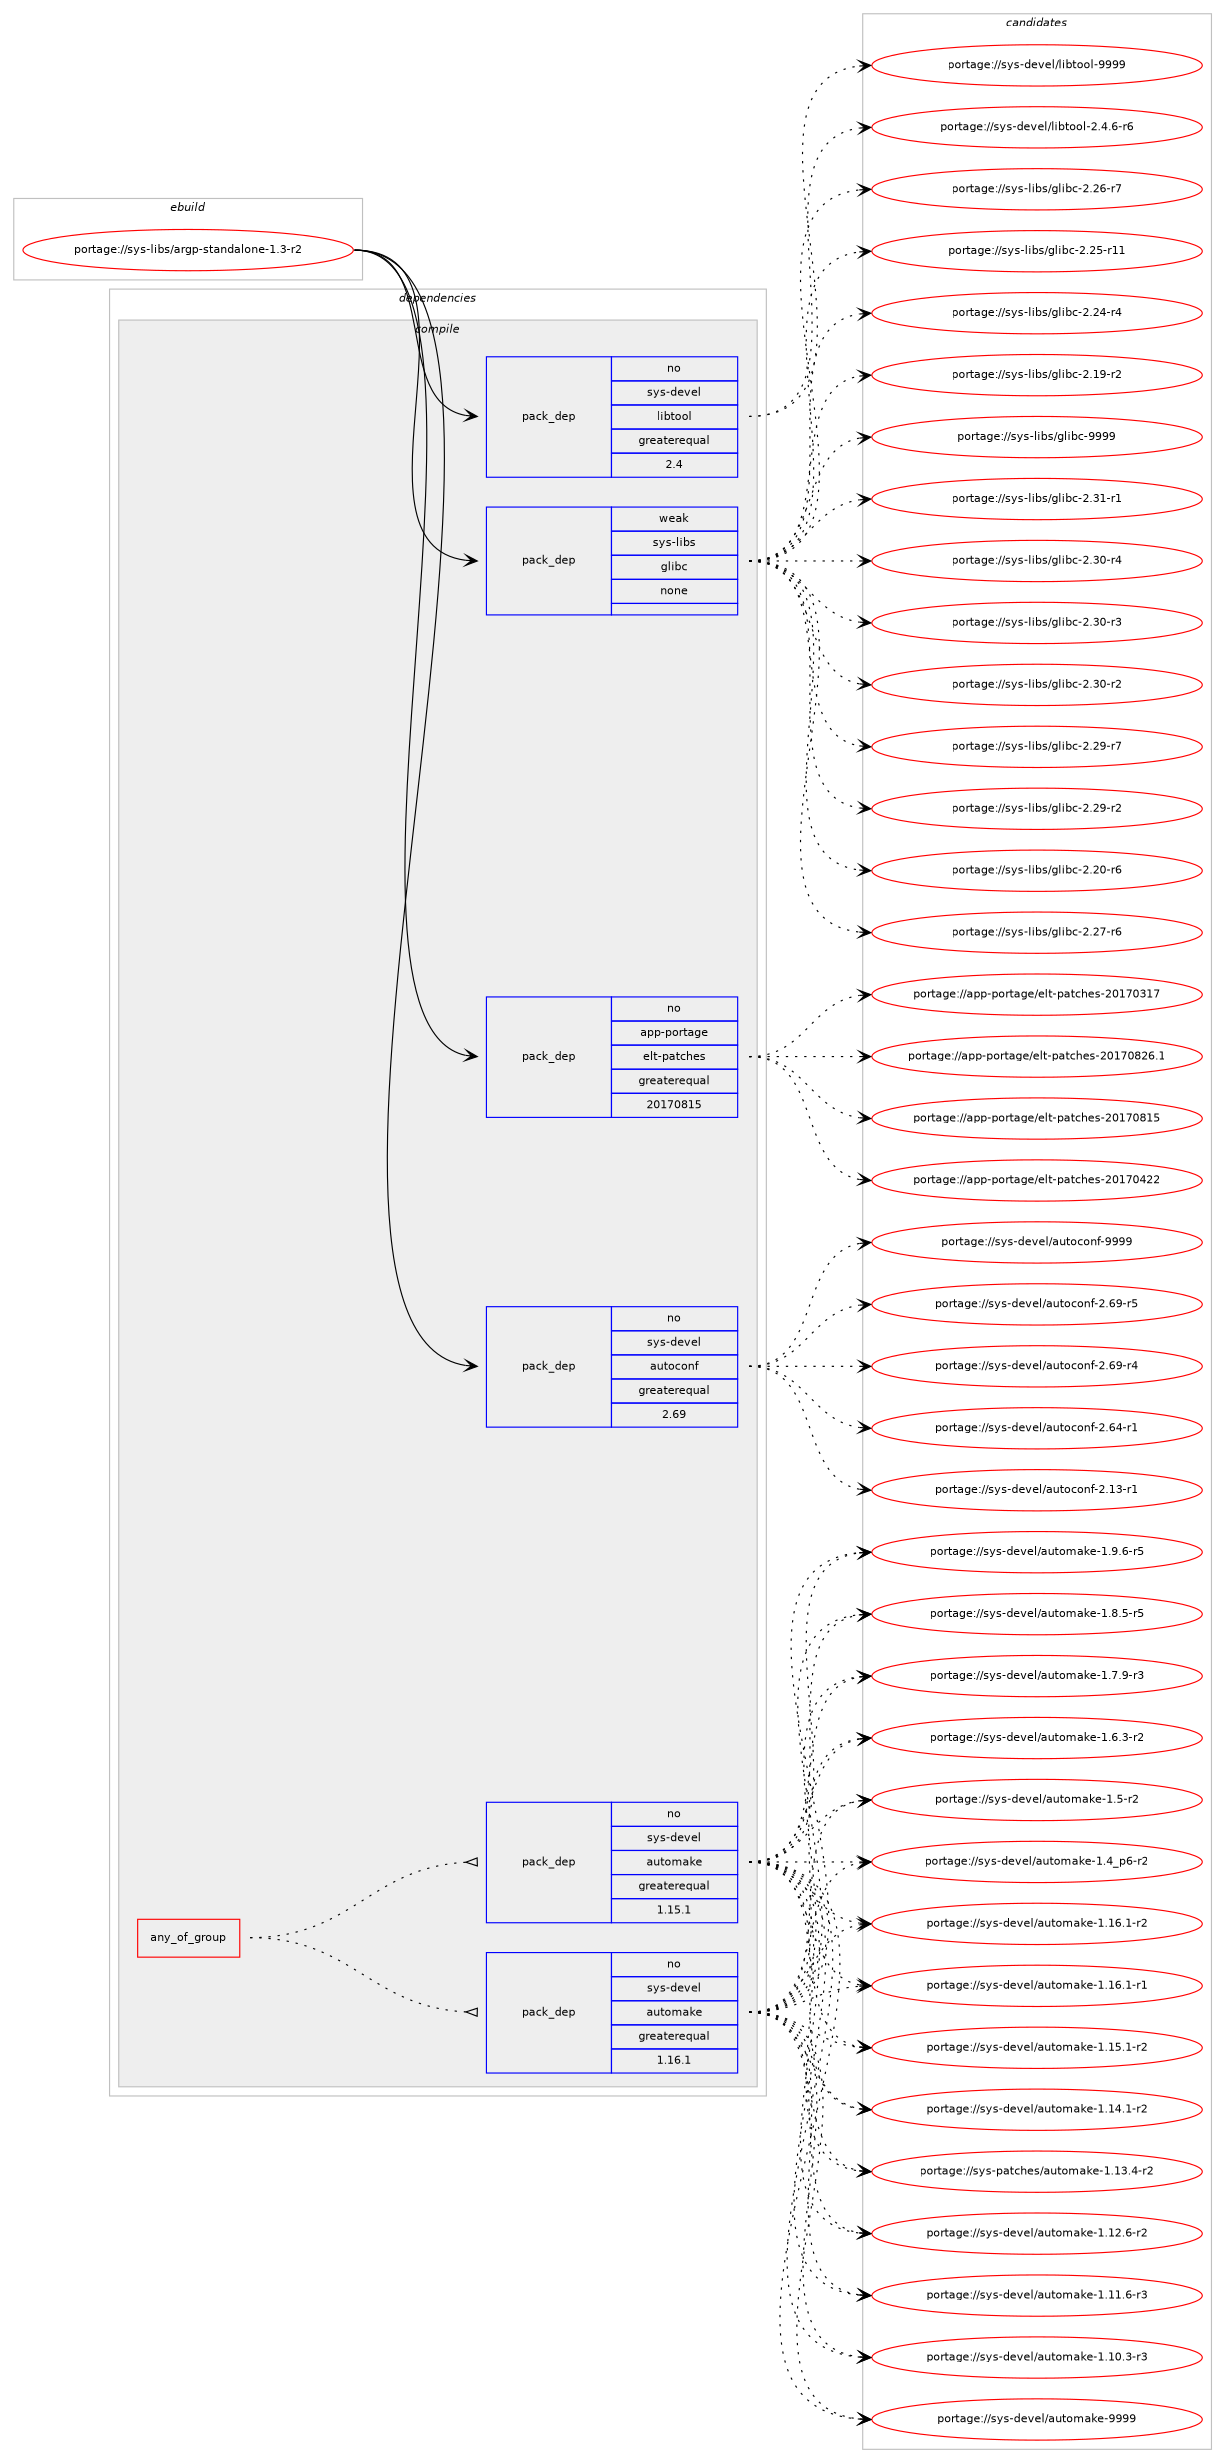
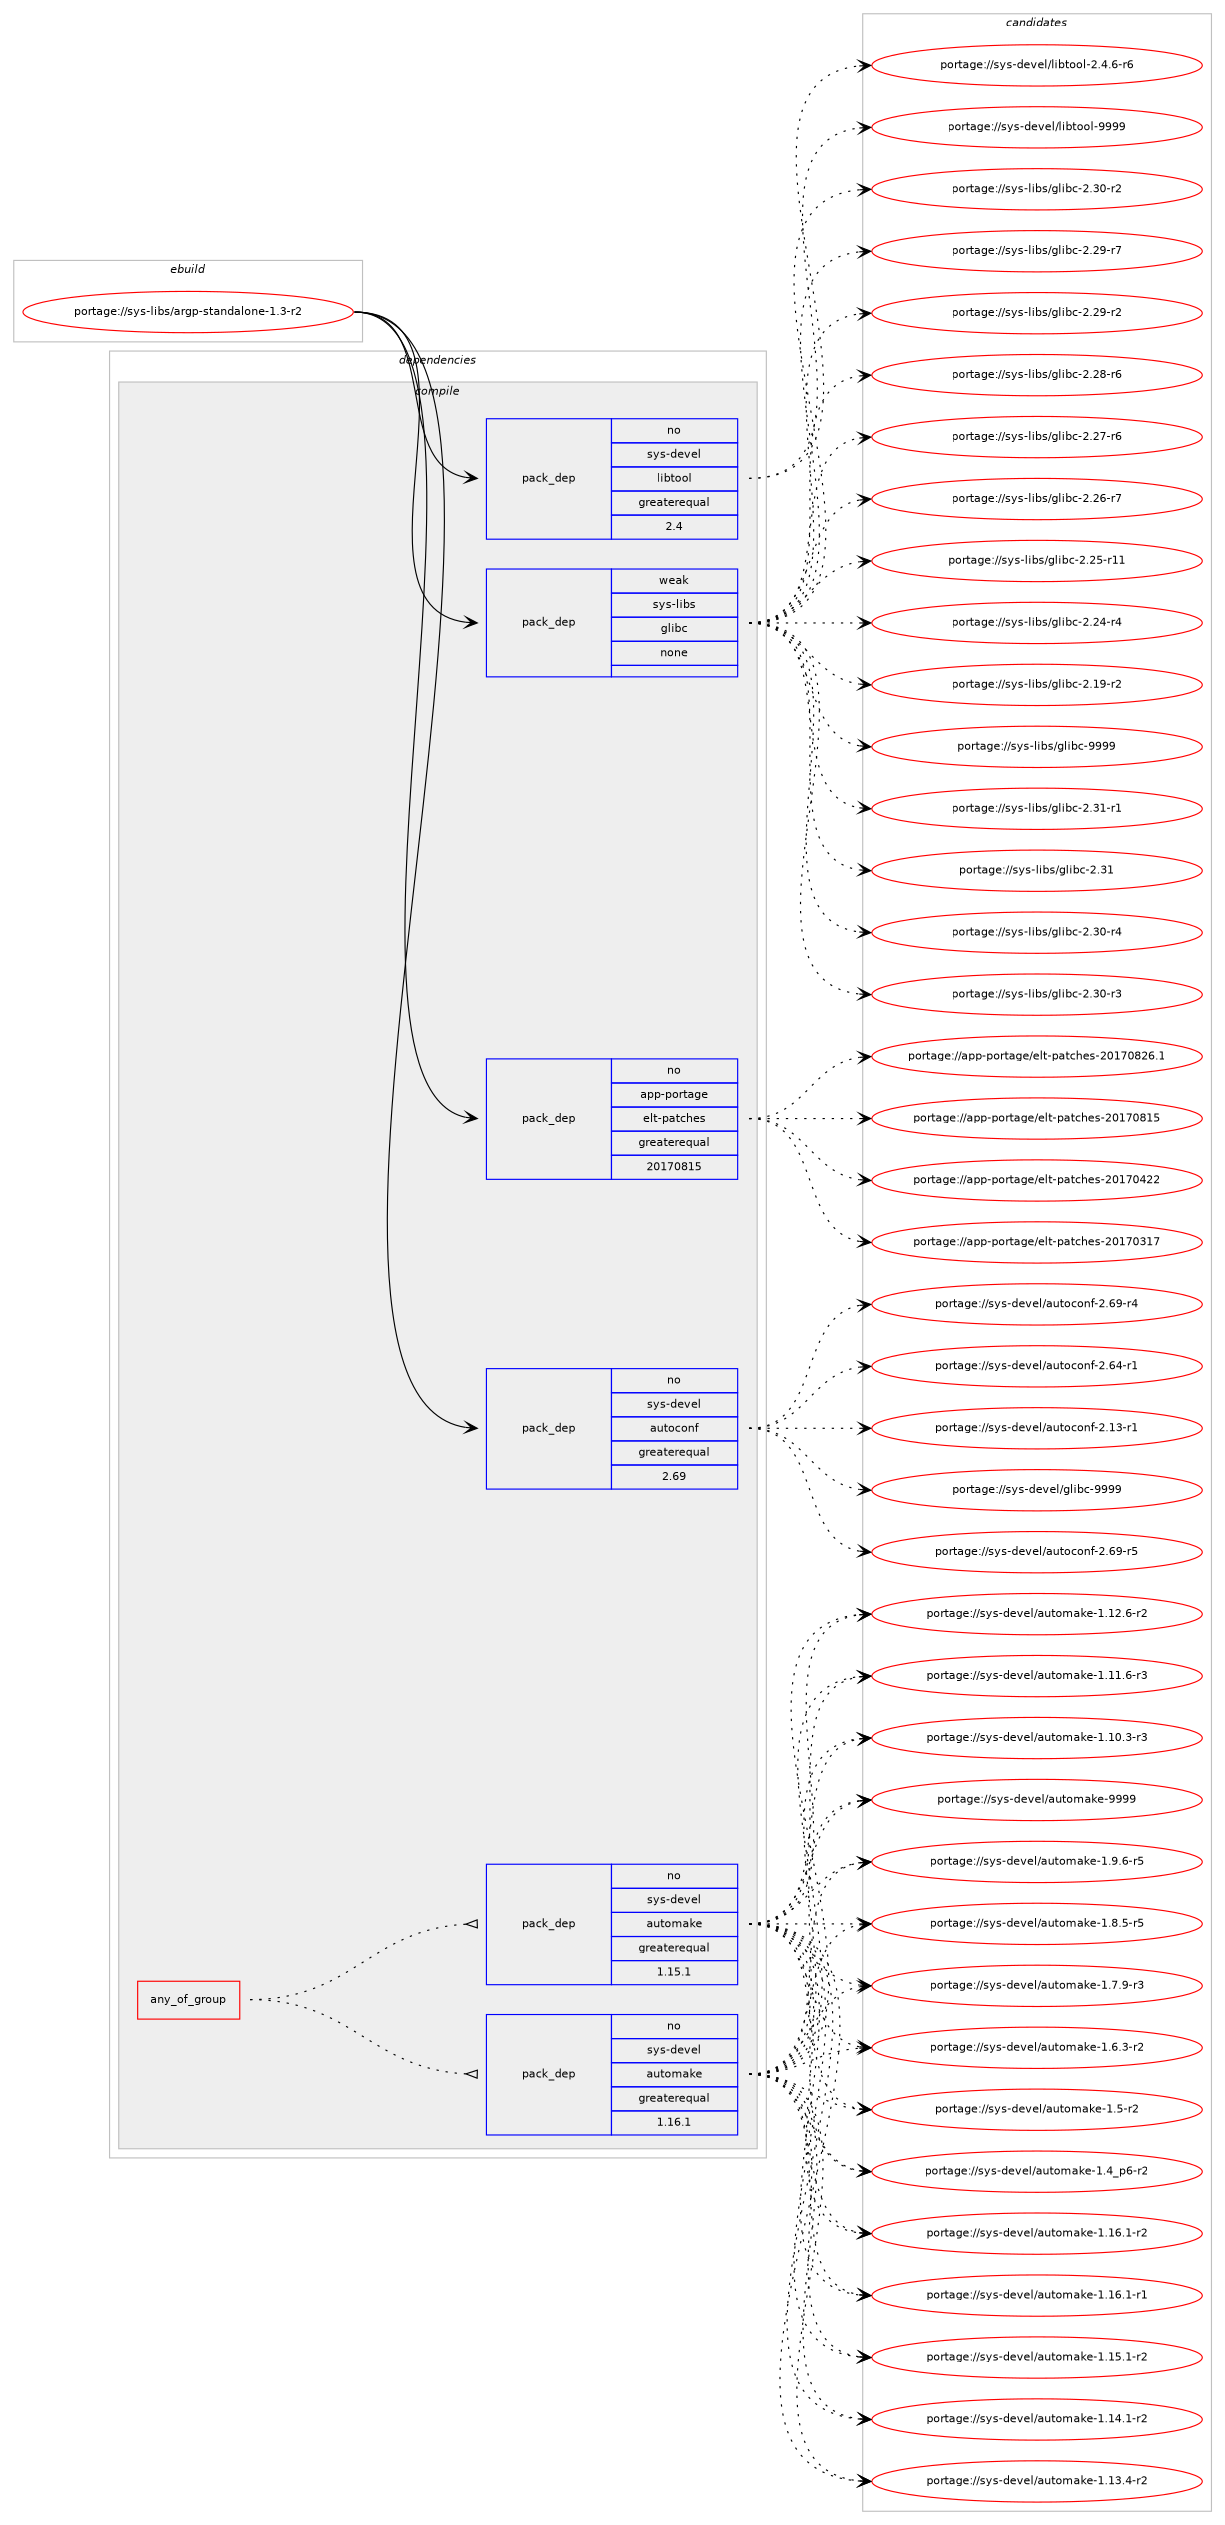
node "portage://sys-libs/glibc-2.20-r6": label "portage://sys-libs/glibc-2.20-r6" -> "portage://sys-libs/glibc-2.28-r6"
node "portage://sys-libs/glibc-2.31": added
node "portage://sys-devel/autoconf-9999": label "portage://sys-devel/autoconf-9999" -> "portage://sys-devel/glibc-9999"
node "portage://sys-patches/automake-1.13.4-r2": label "portage://sys-patches/automake-1.13.4-r2" -> "portage://sys-devel/automake-1.13.4-r2"
